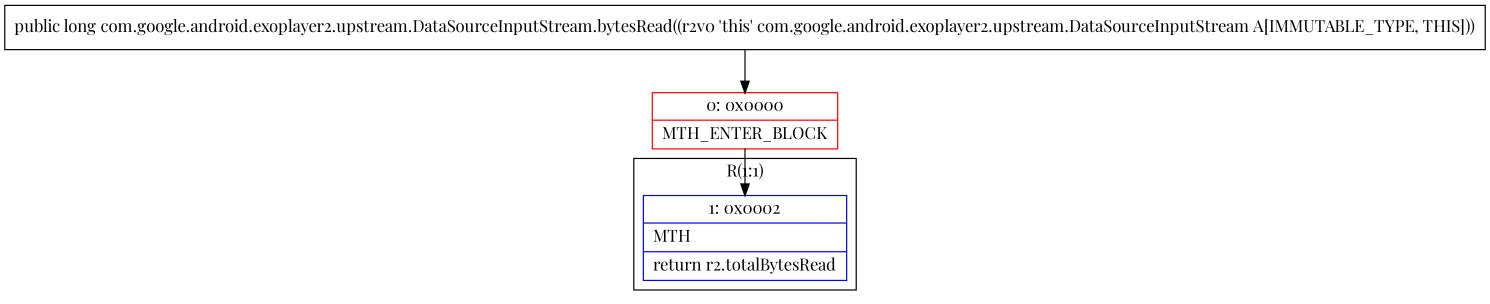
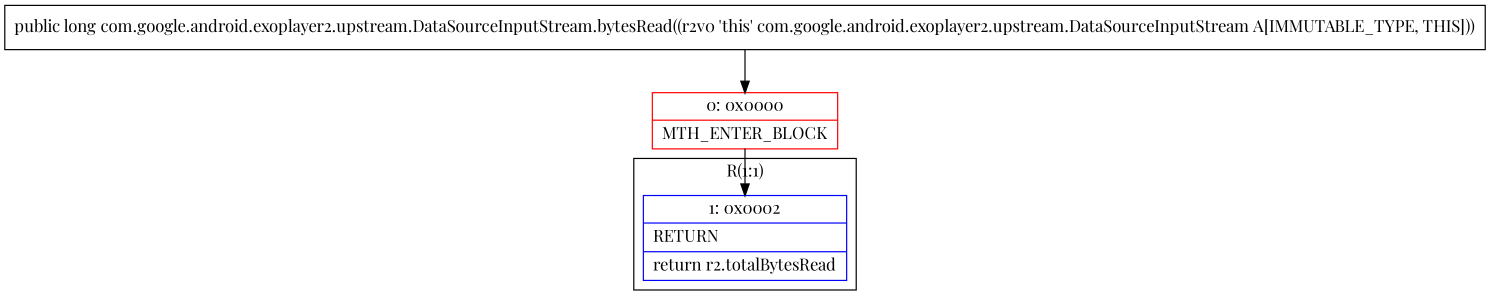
node "1: 0x0002": text "MTH" -> "RETURN"
